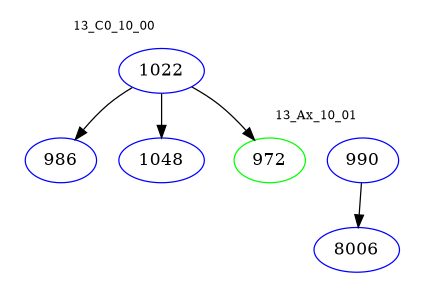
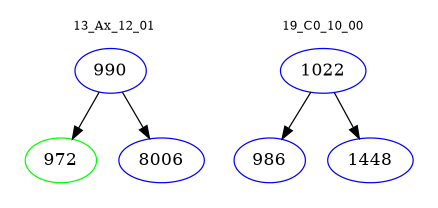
cluster "13_C0_10_00": label "13_C0_10_00" -> "19_C0_10_00"
edge "1022" -> "972": now "990" -> "972"
cluster "13_Ax_10_01": label "13_Ax_10_01" -> "13_Ax_12_01"
node "1048": label "1048" -> "1448"
